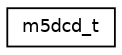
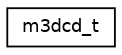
node "m5dcd_t": label "m5dcd_t" -> "m3dcd_t"
